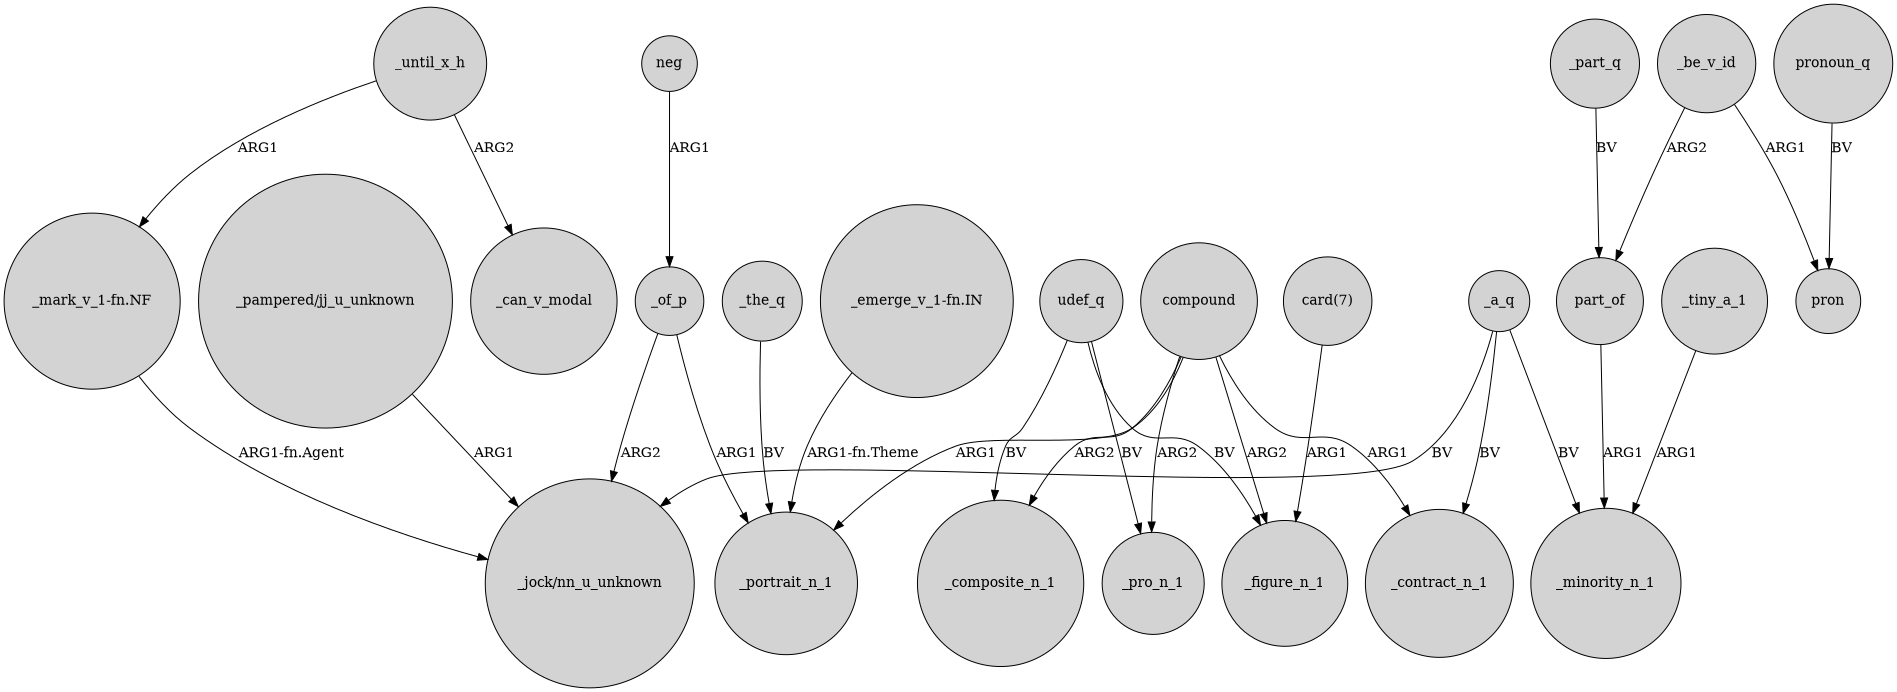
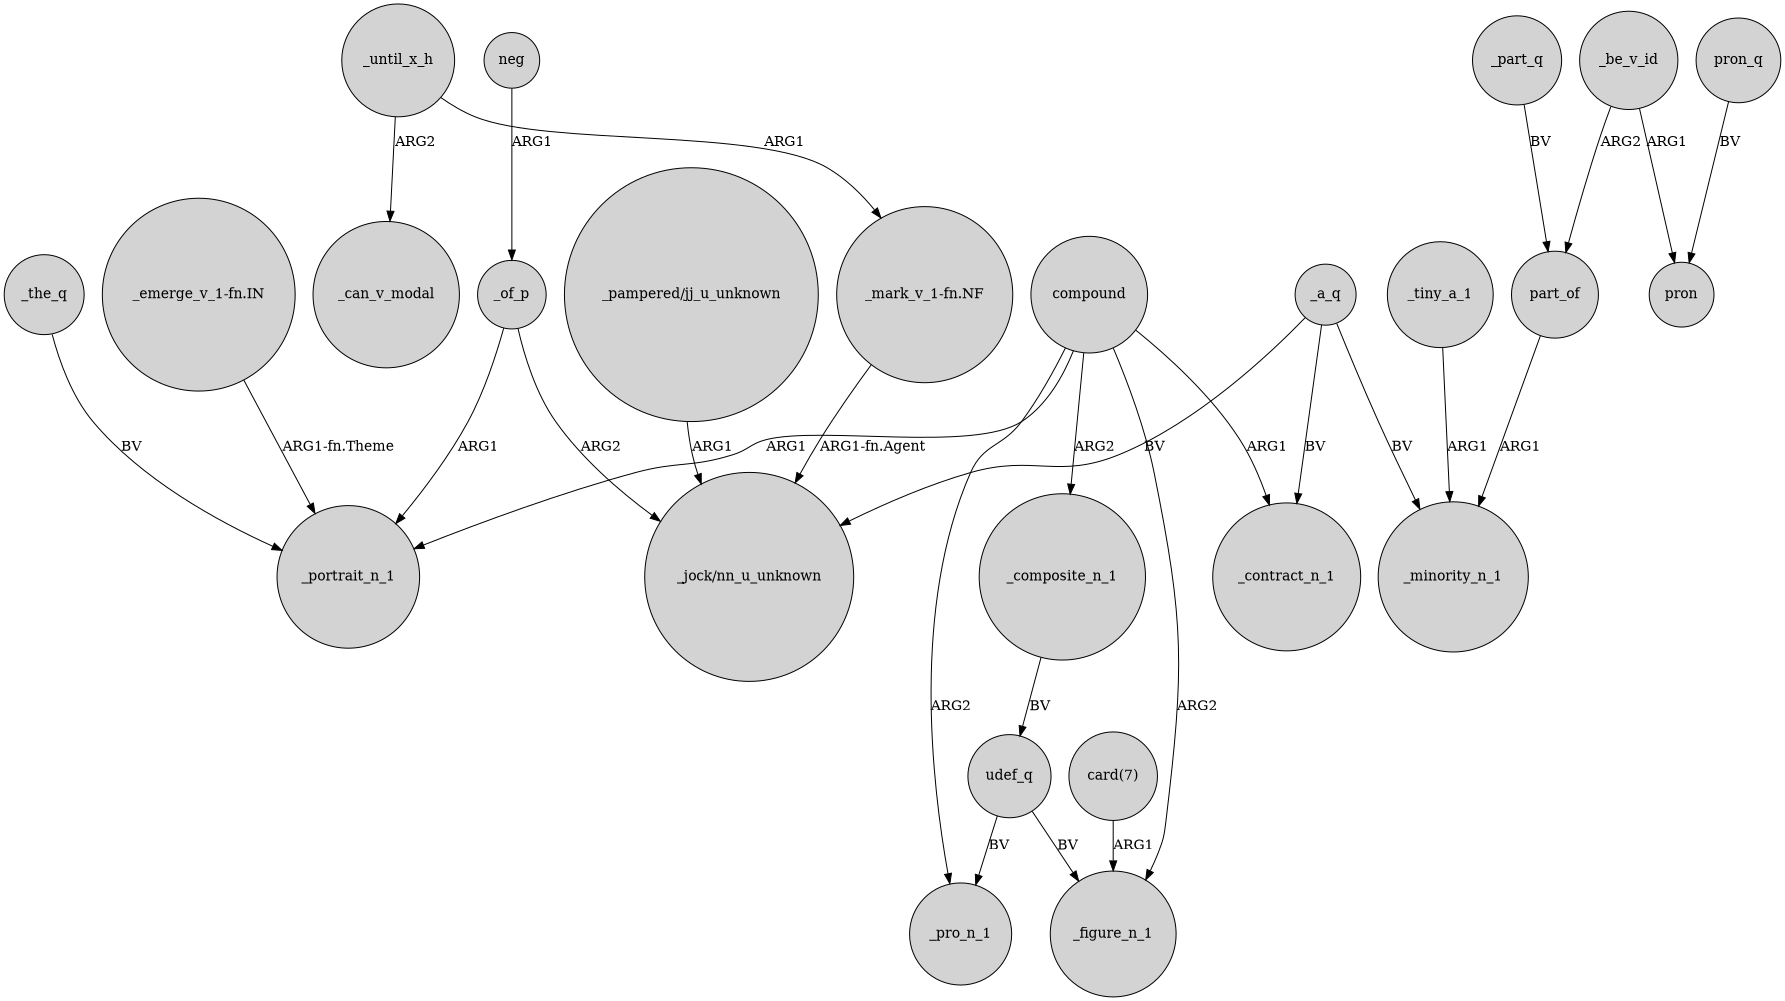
node "pronoun_q": label "pronoun_q" -> "pron_q"
edge "udef_q" -> "_composite_n_1": reversed
